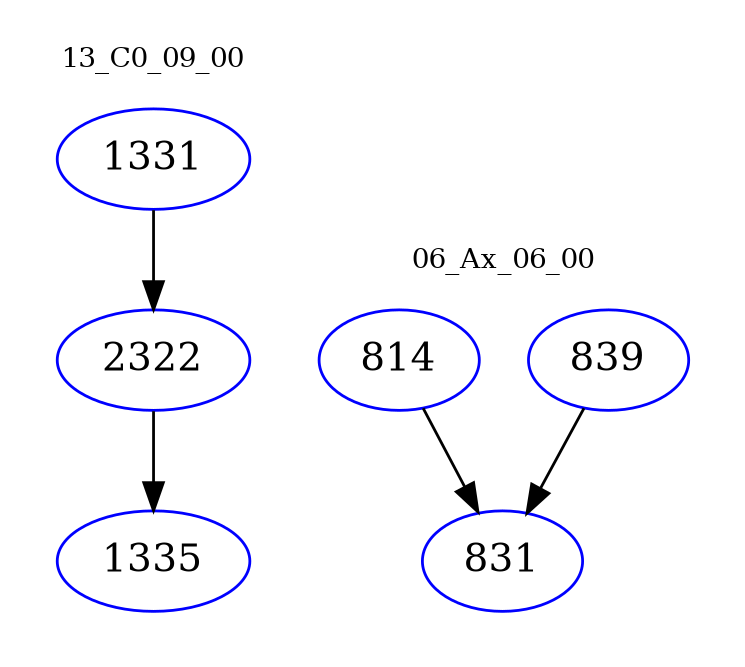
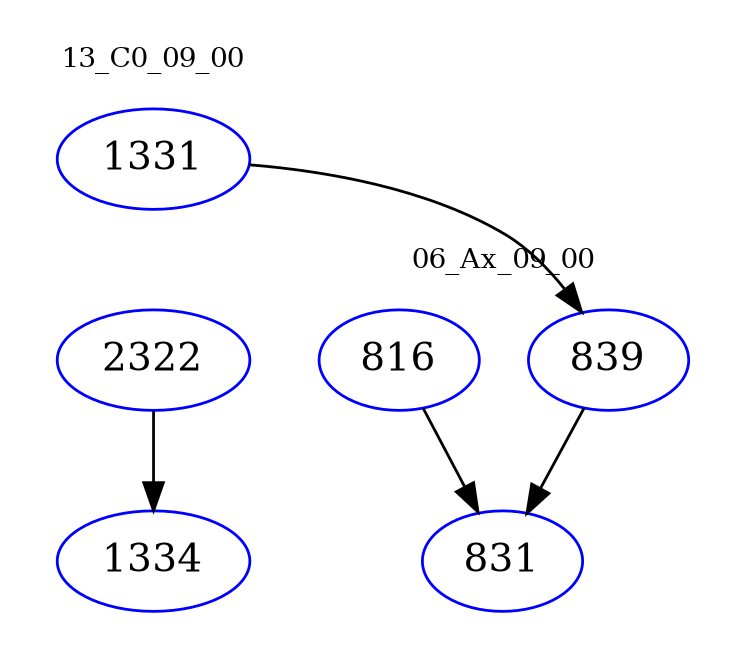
edge "1331" -> "2322": now "1331" -> "839"
cluster "06_Ax_06_00": label "06_Ax_06_00" -> "06_Ax_09_00"
node "814": label "814" -> "816"
node "1335": label "1335" -> "1334"
